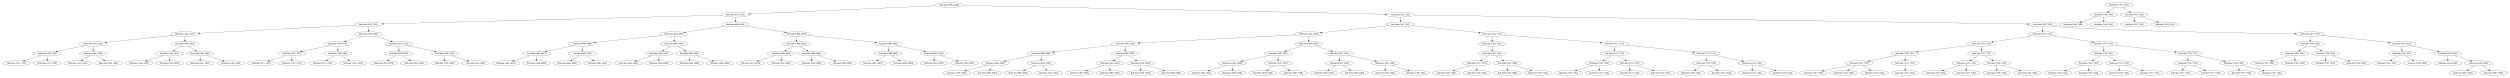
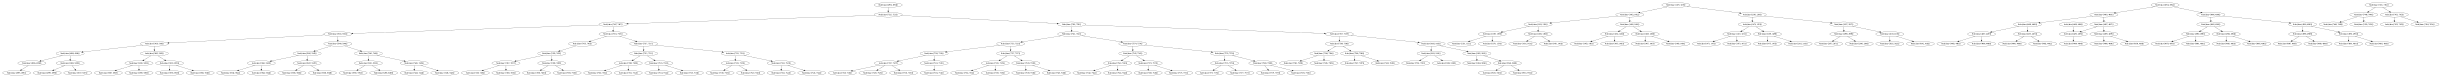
node "Node{data=[4173, 4173]}": removed
edge "Node{data=[4495, 4495]}" -> "Node{data=[4496, 4496]}": reversed
node "Node{data=[4997, 4997]}": removed
